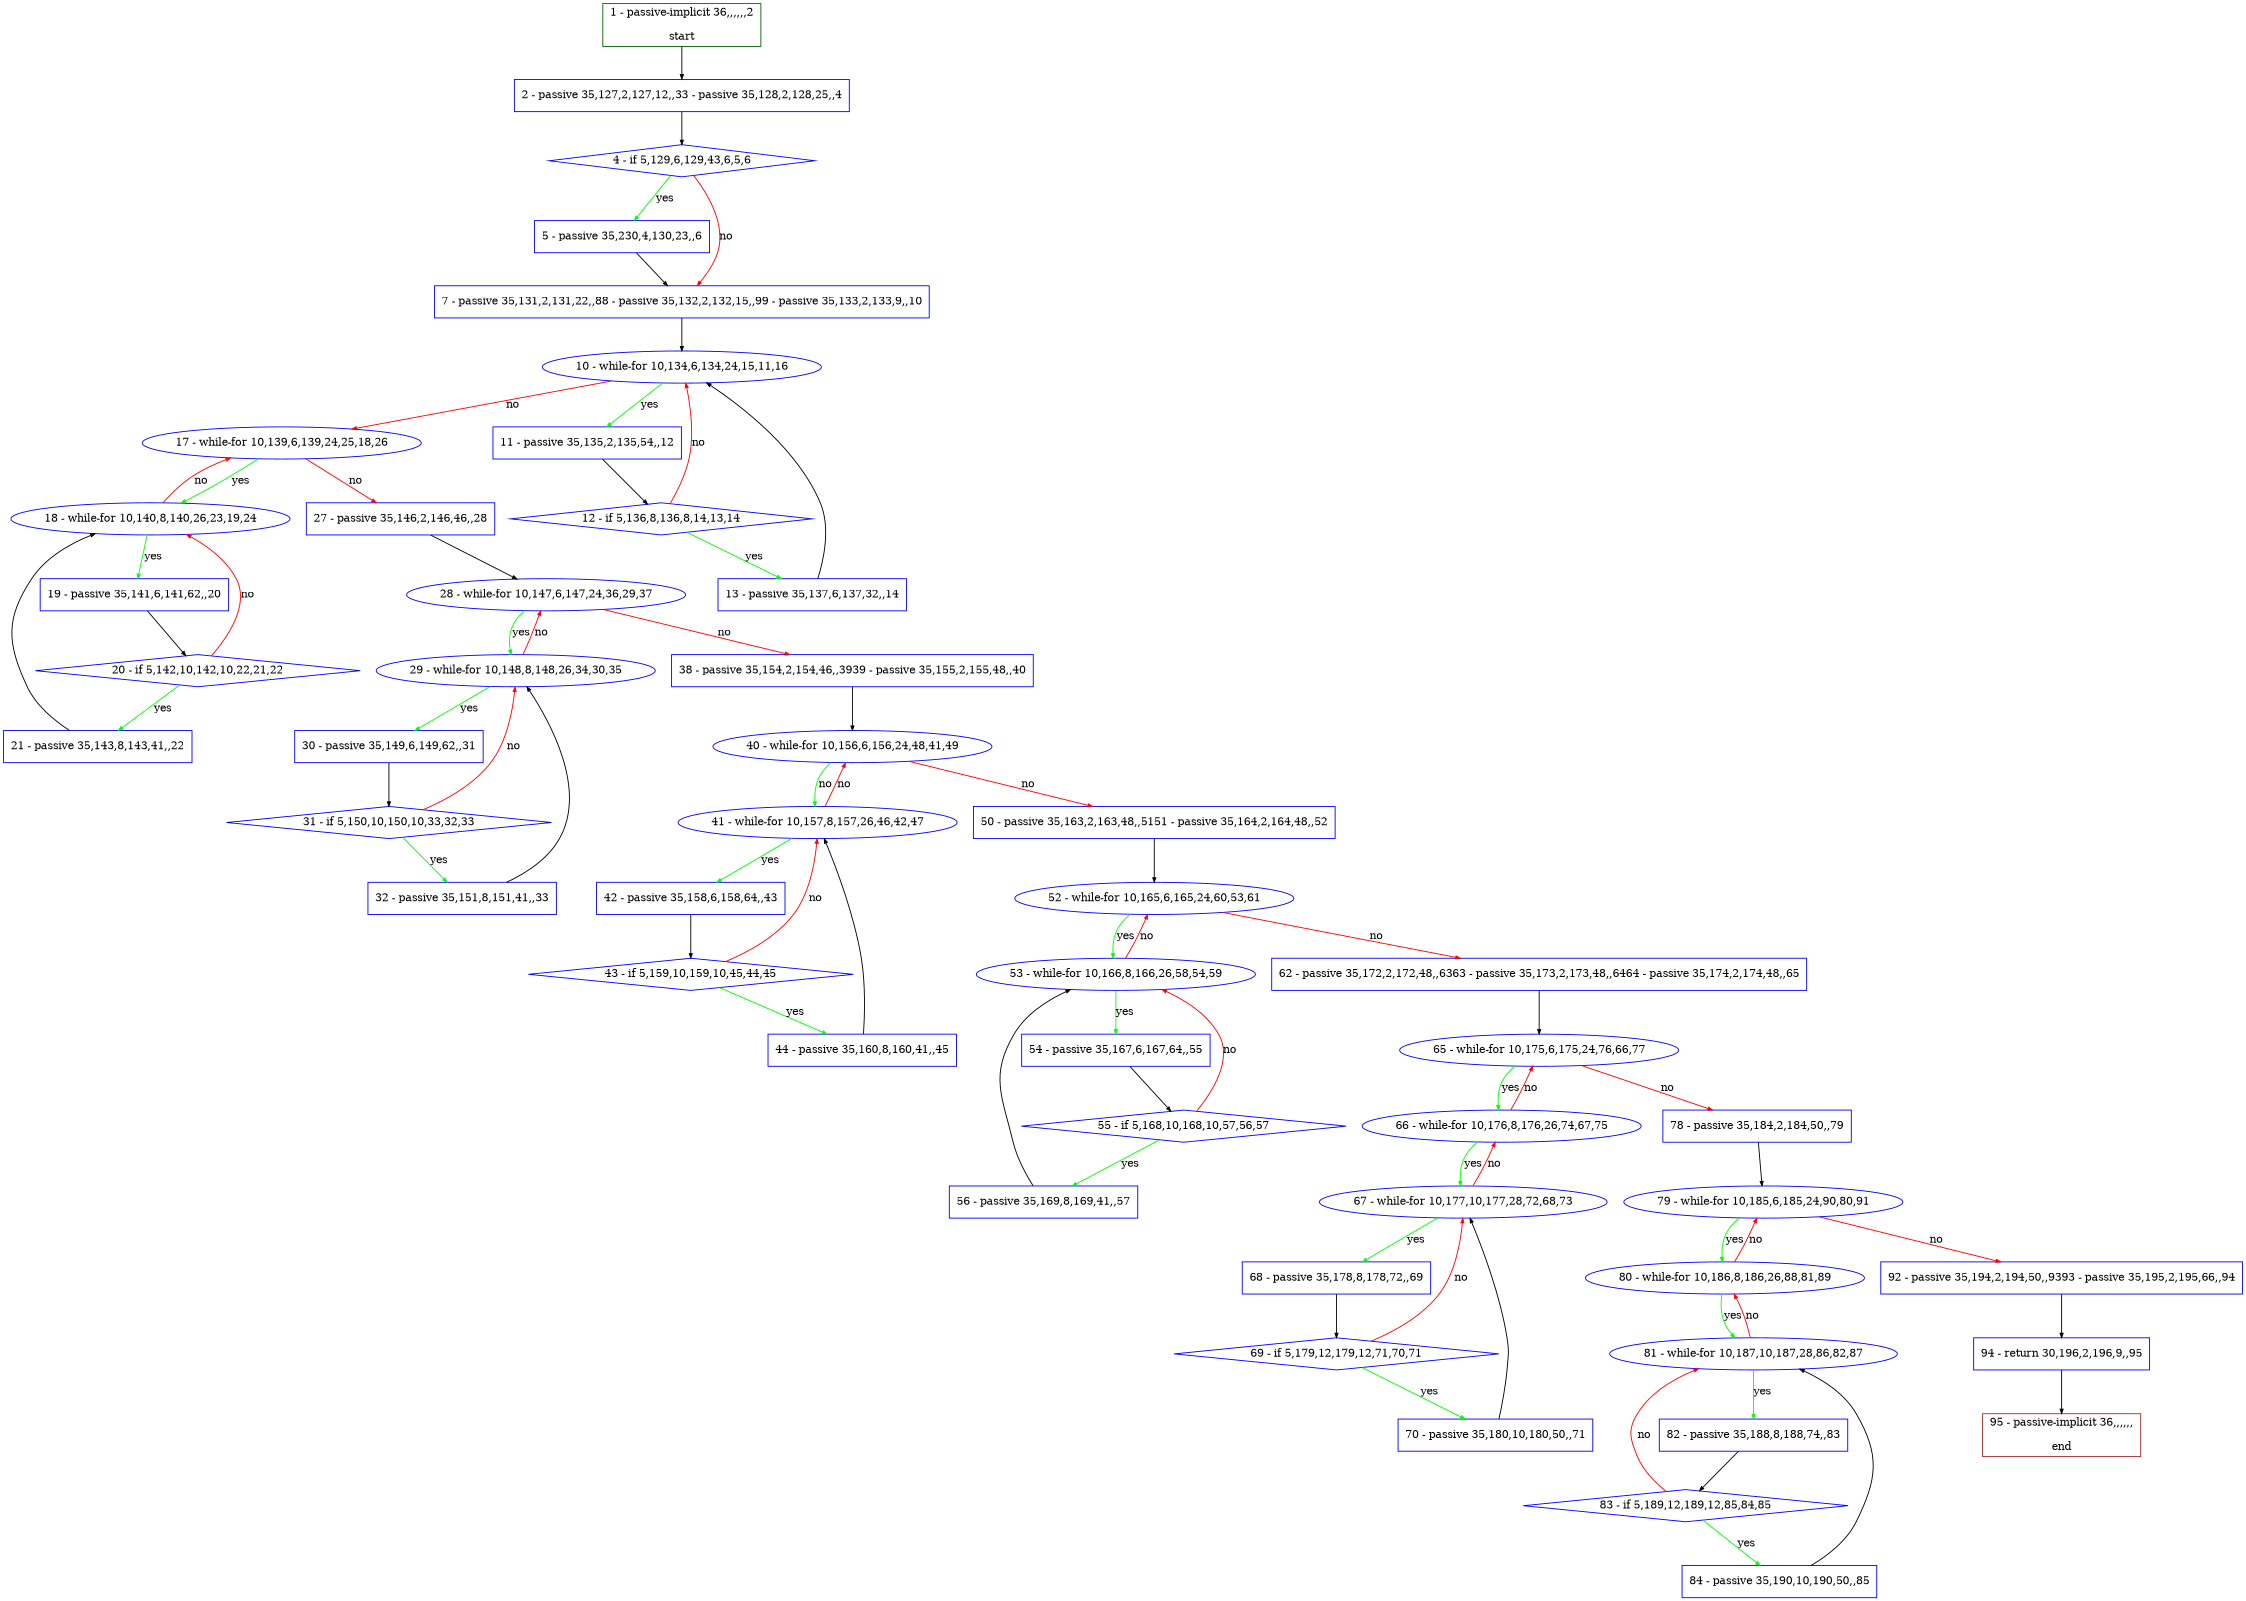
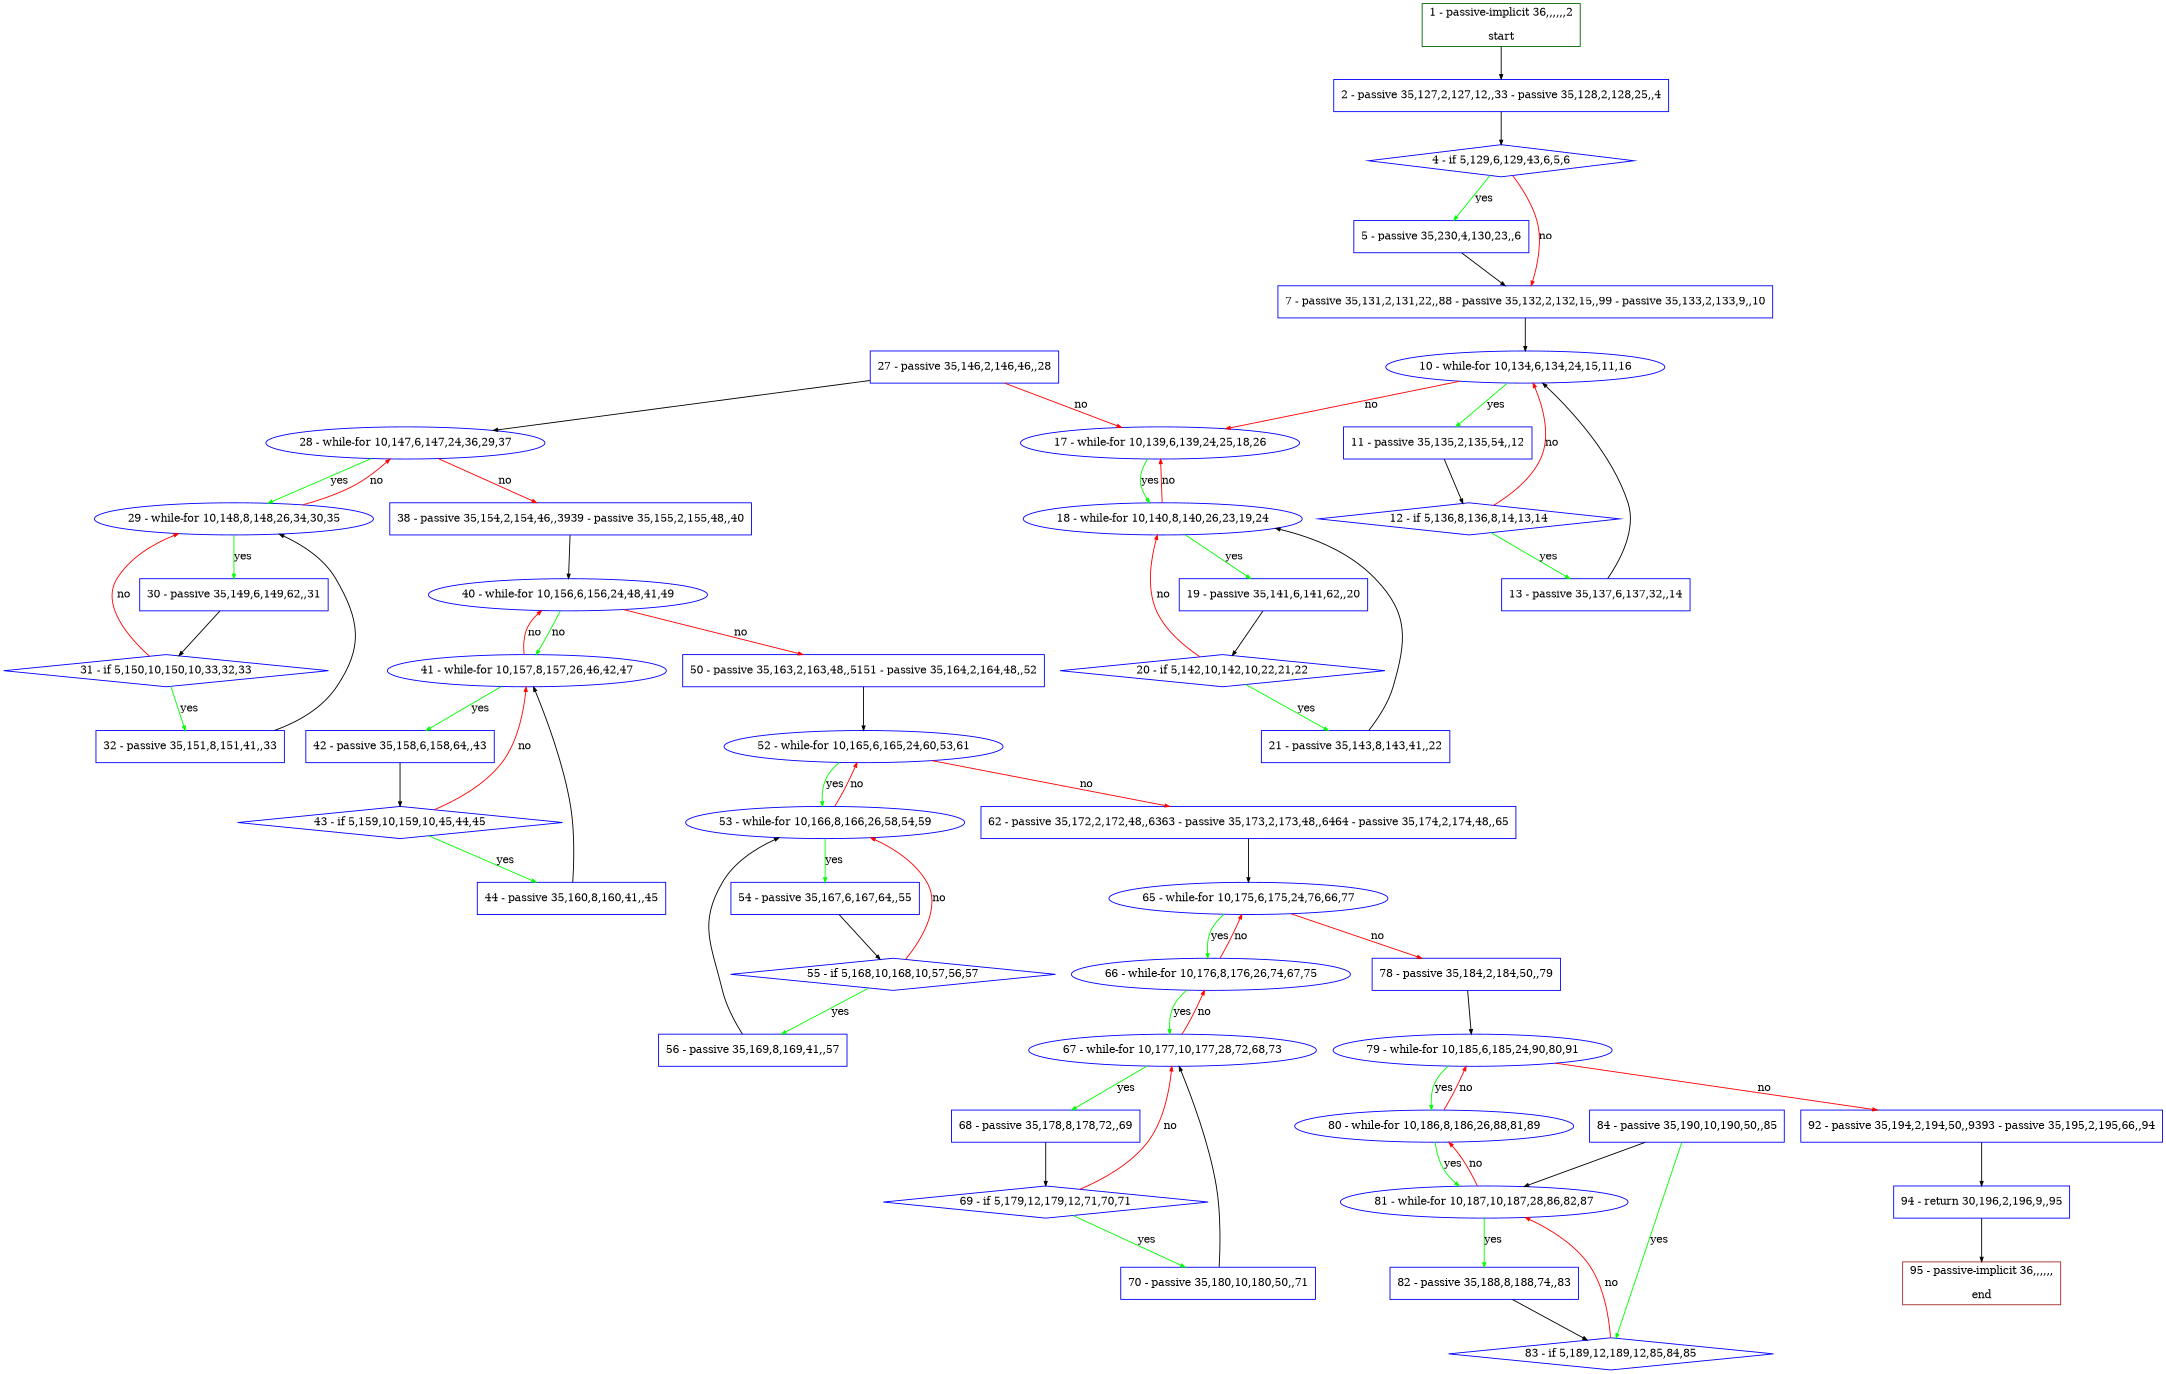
edge "17 - while-for 10,139,6,139,24,25,18,26" -> "27 - passive 35,146,2,146,46,,28": reversed
edge "83 - if 5,189,12,189,12,85,84,85" -> "84 - passive 35,190,10,190,50,,85": reversed
